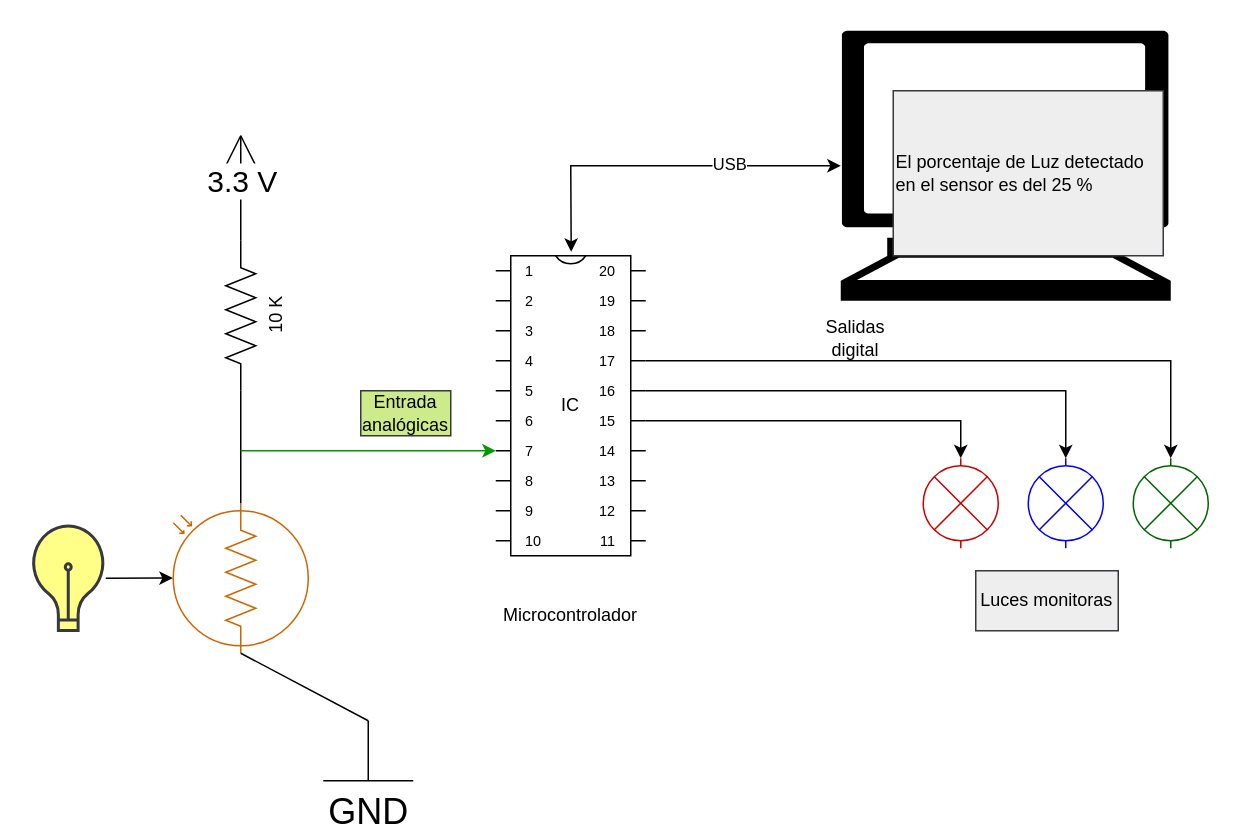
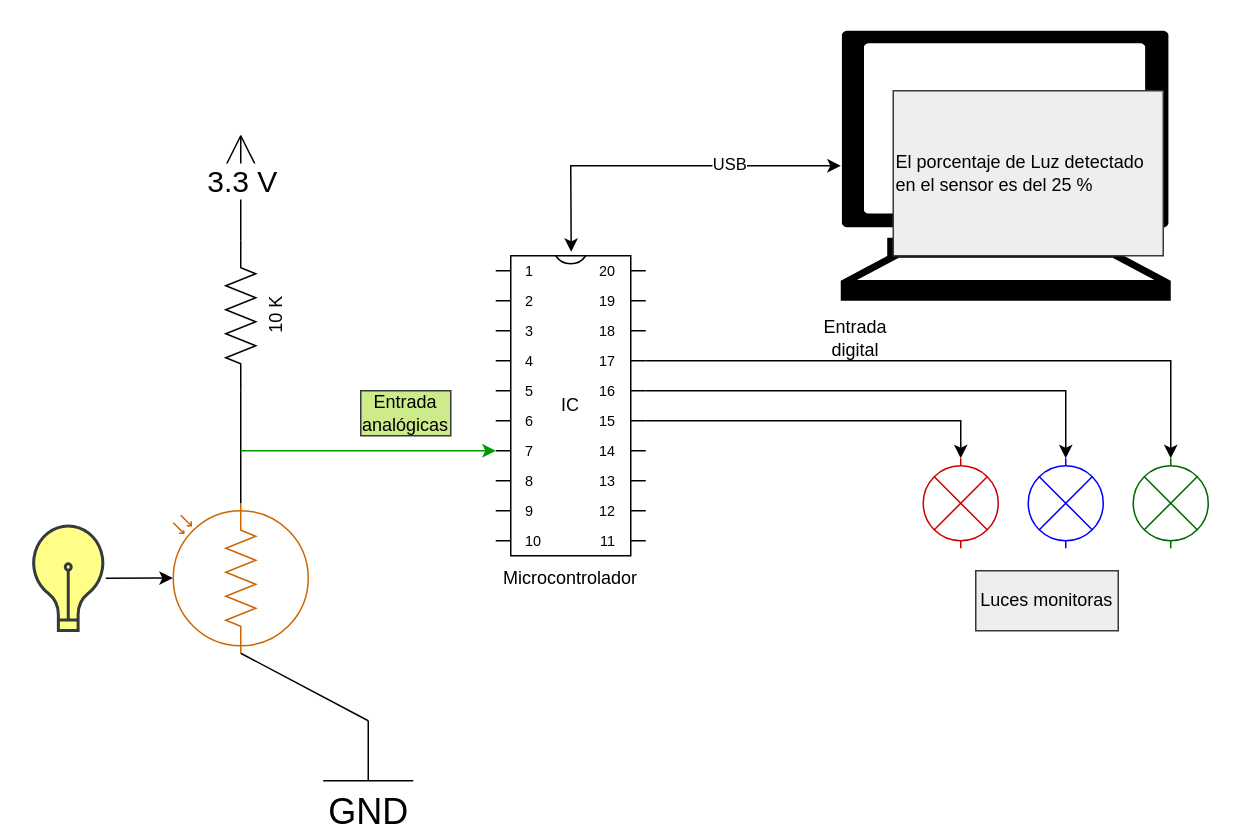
node "Salidas digital": label "Salidas digital" -> "Entrada digital"
node "Microcontrolador": moved (571, 616) -> (571, 578)
